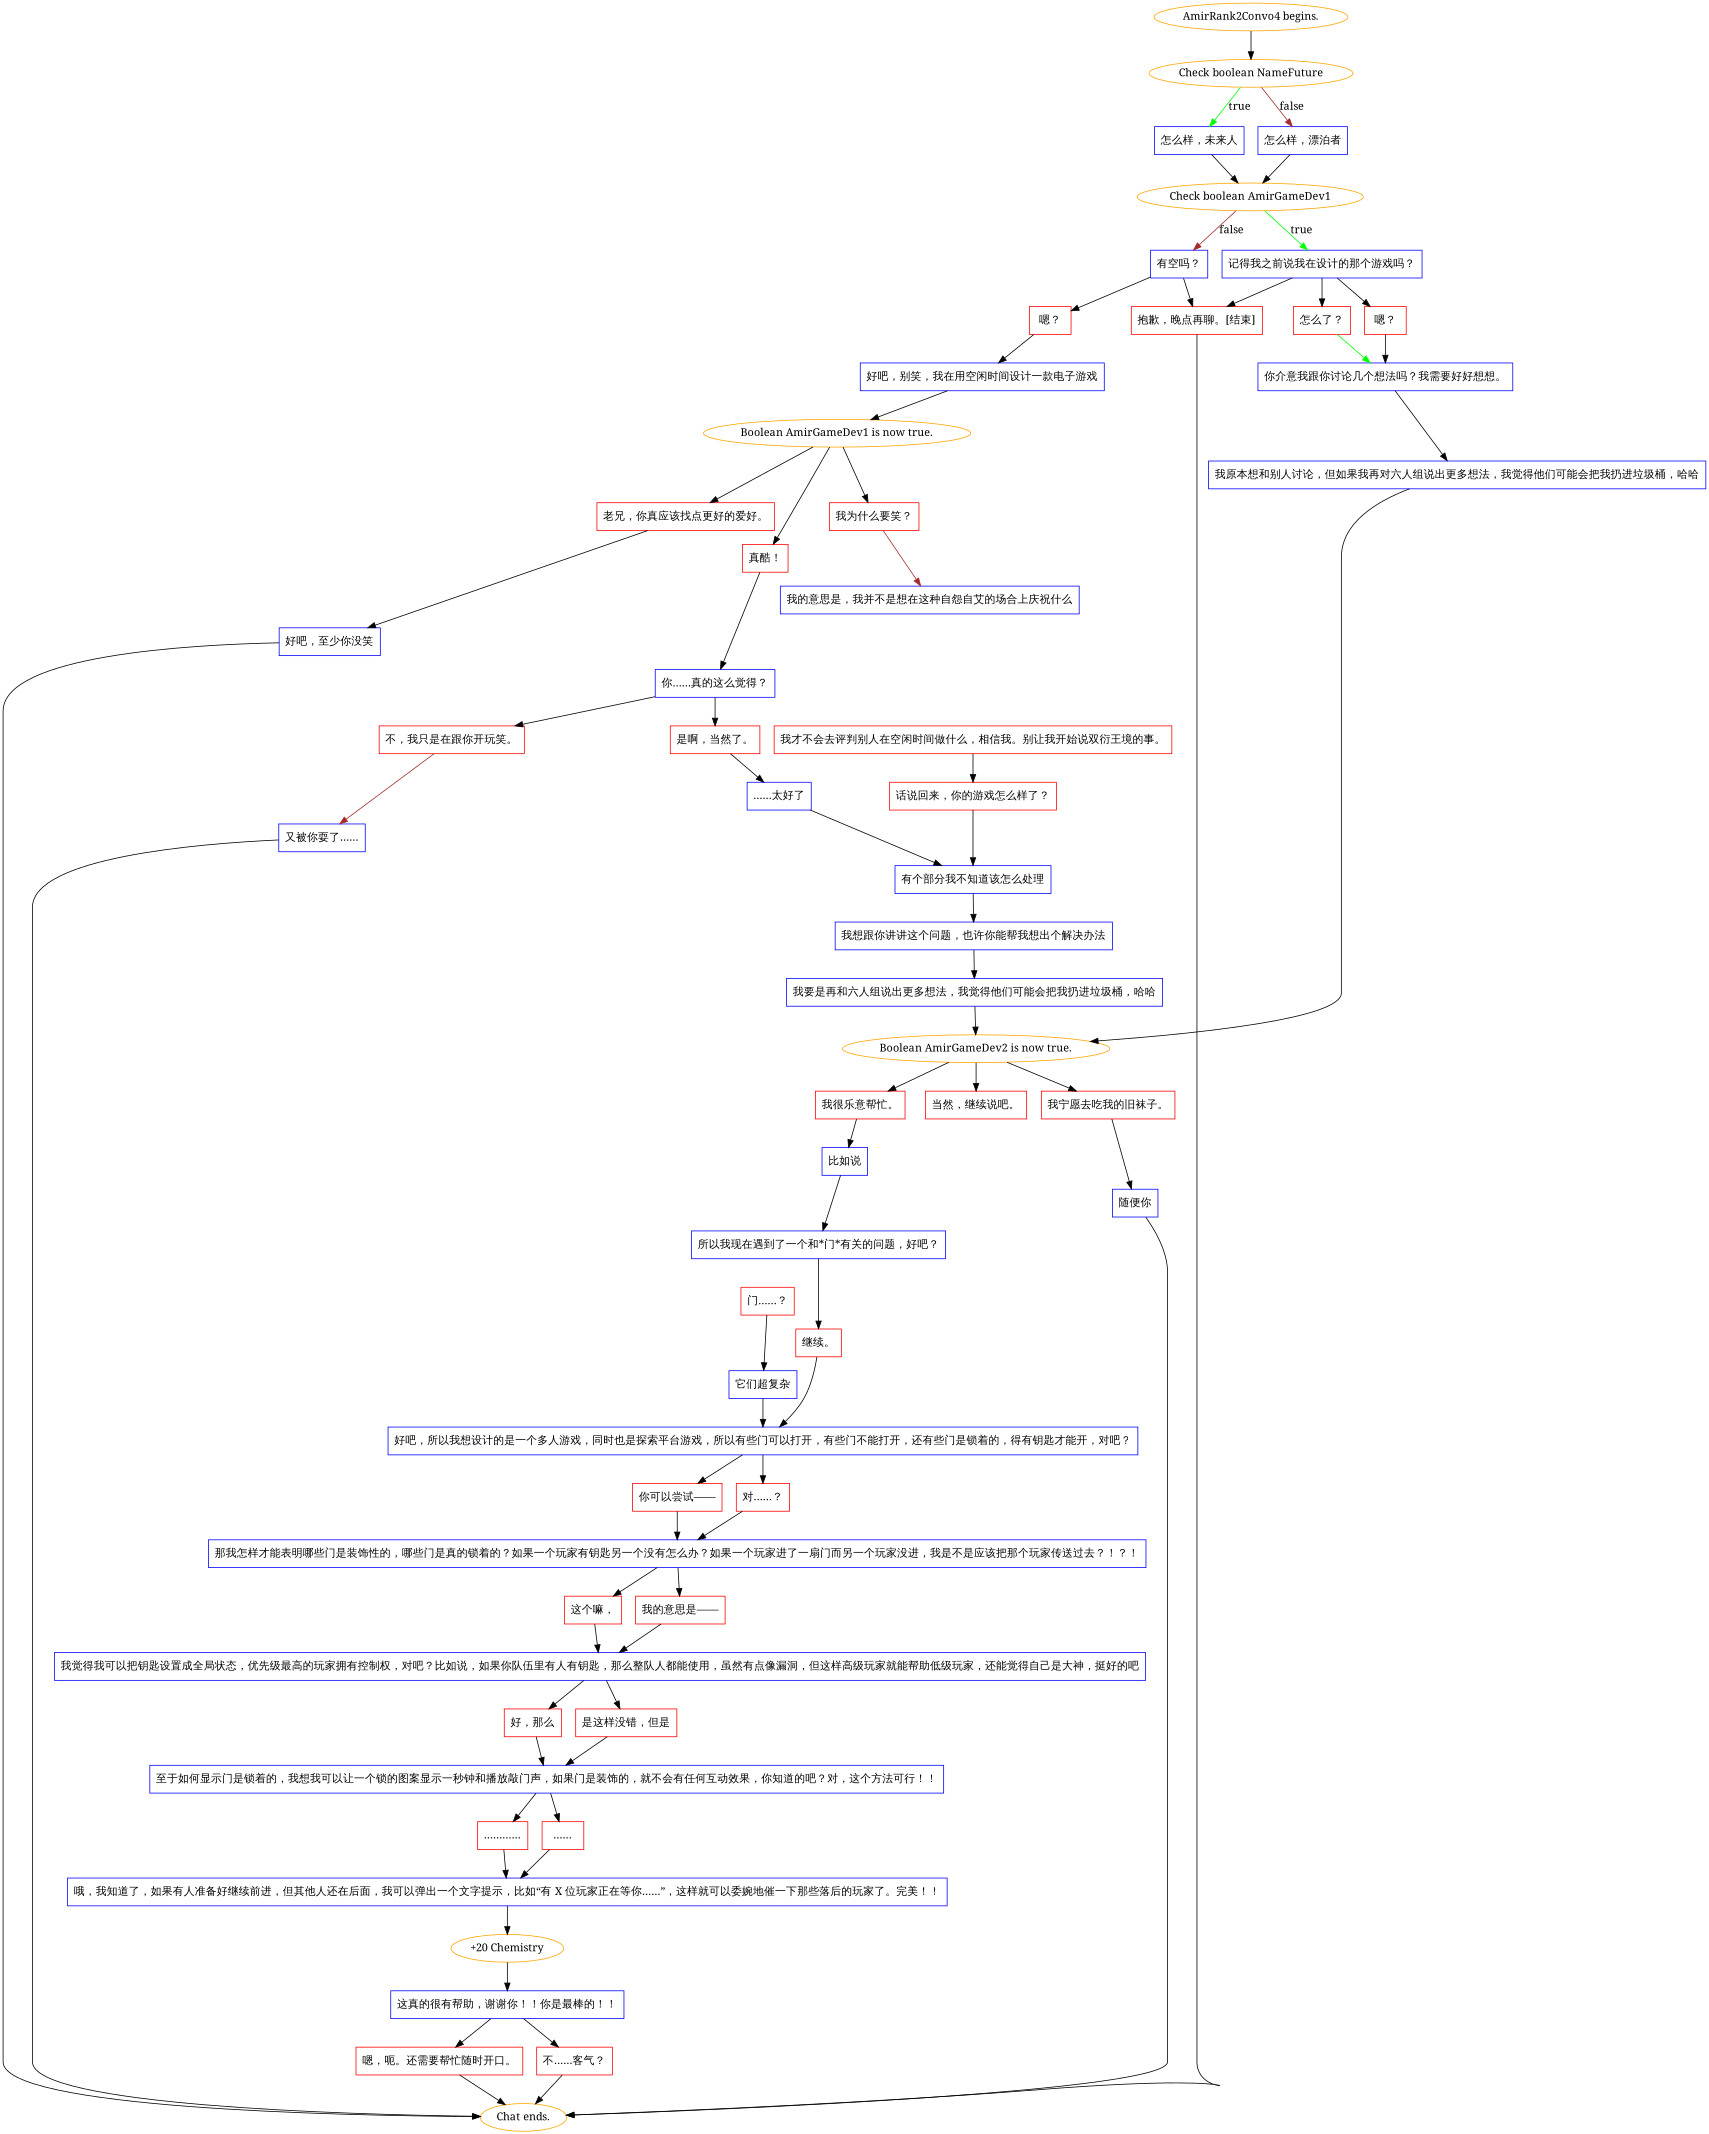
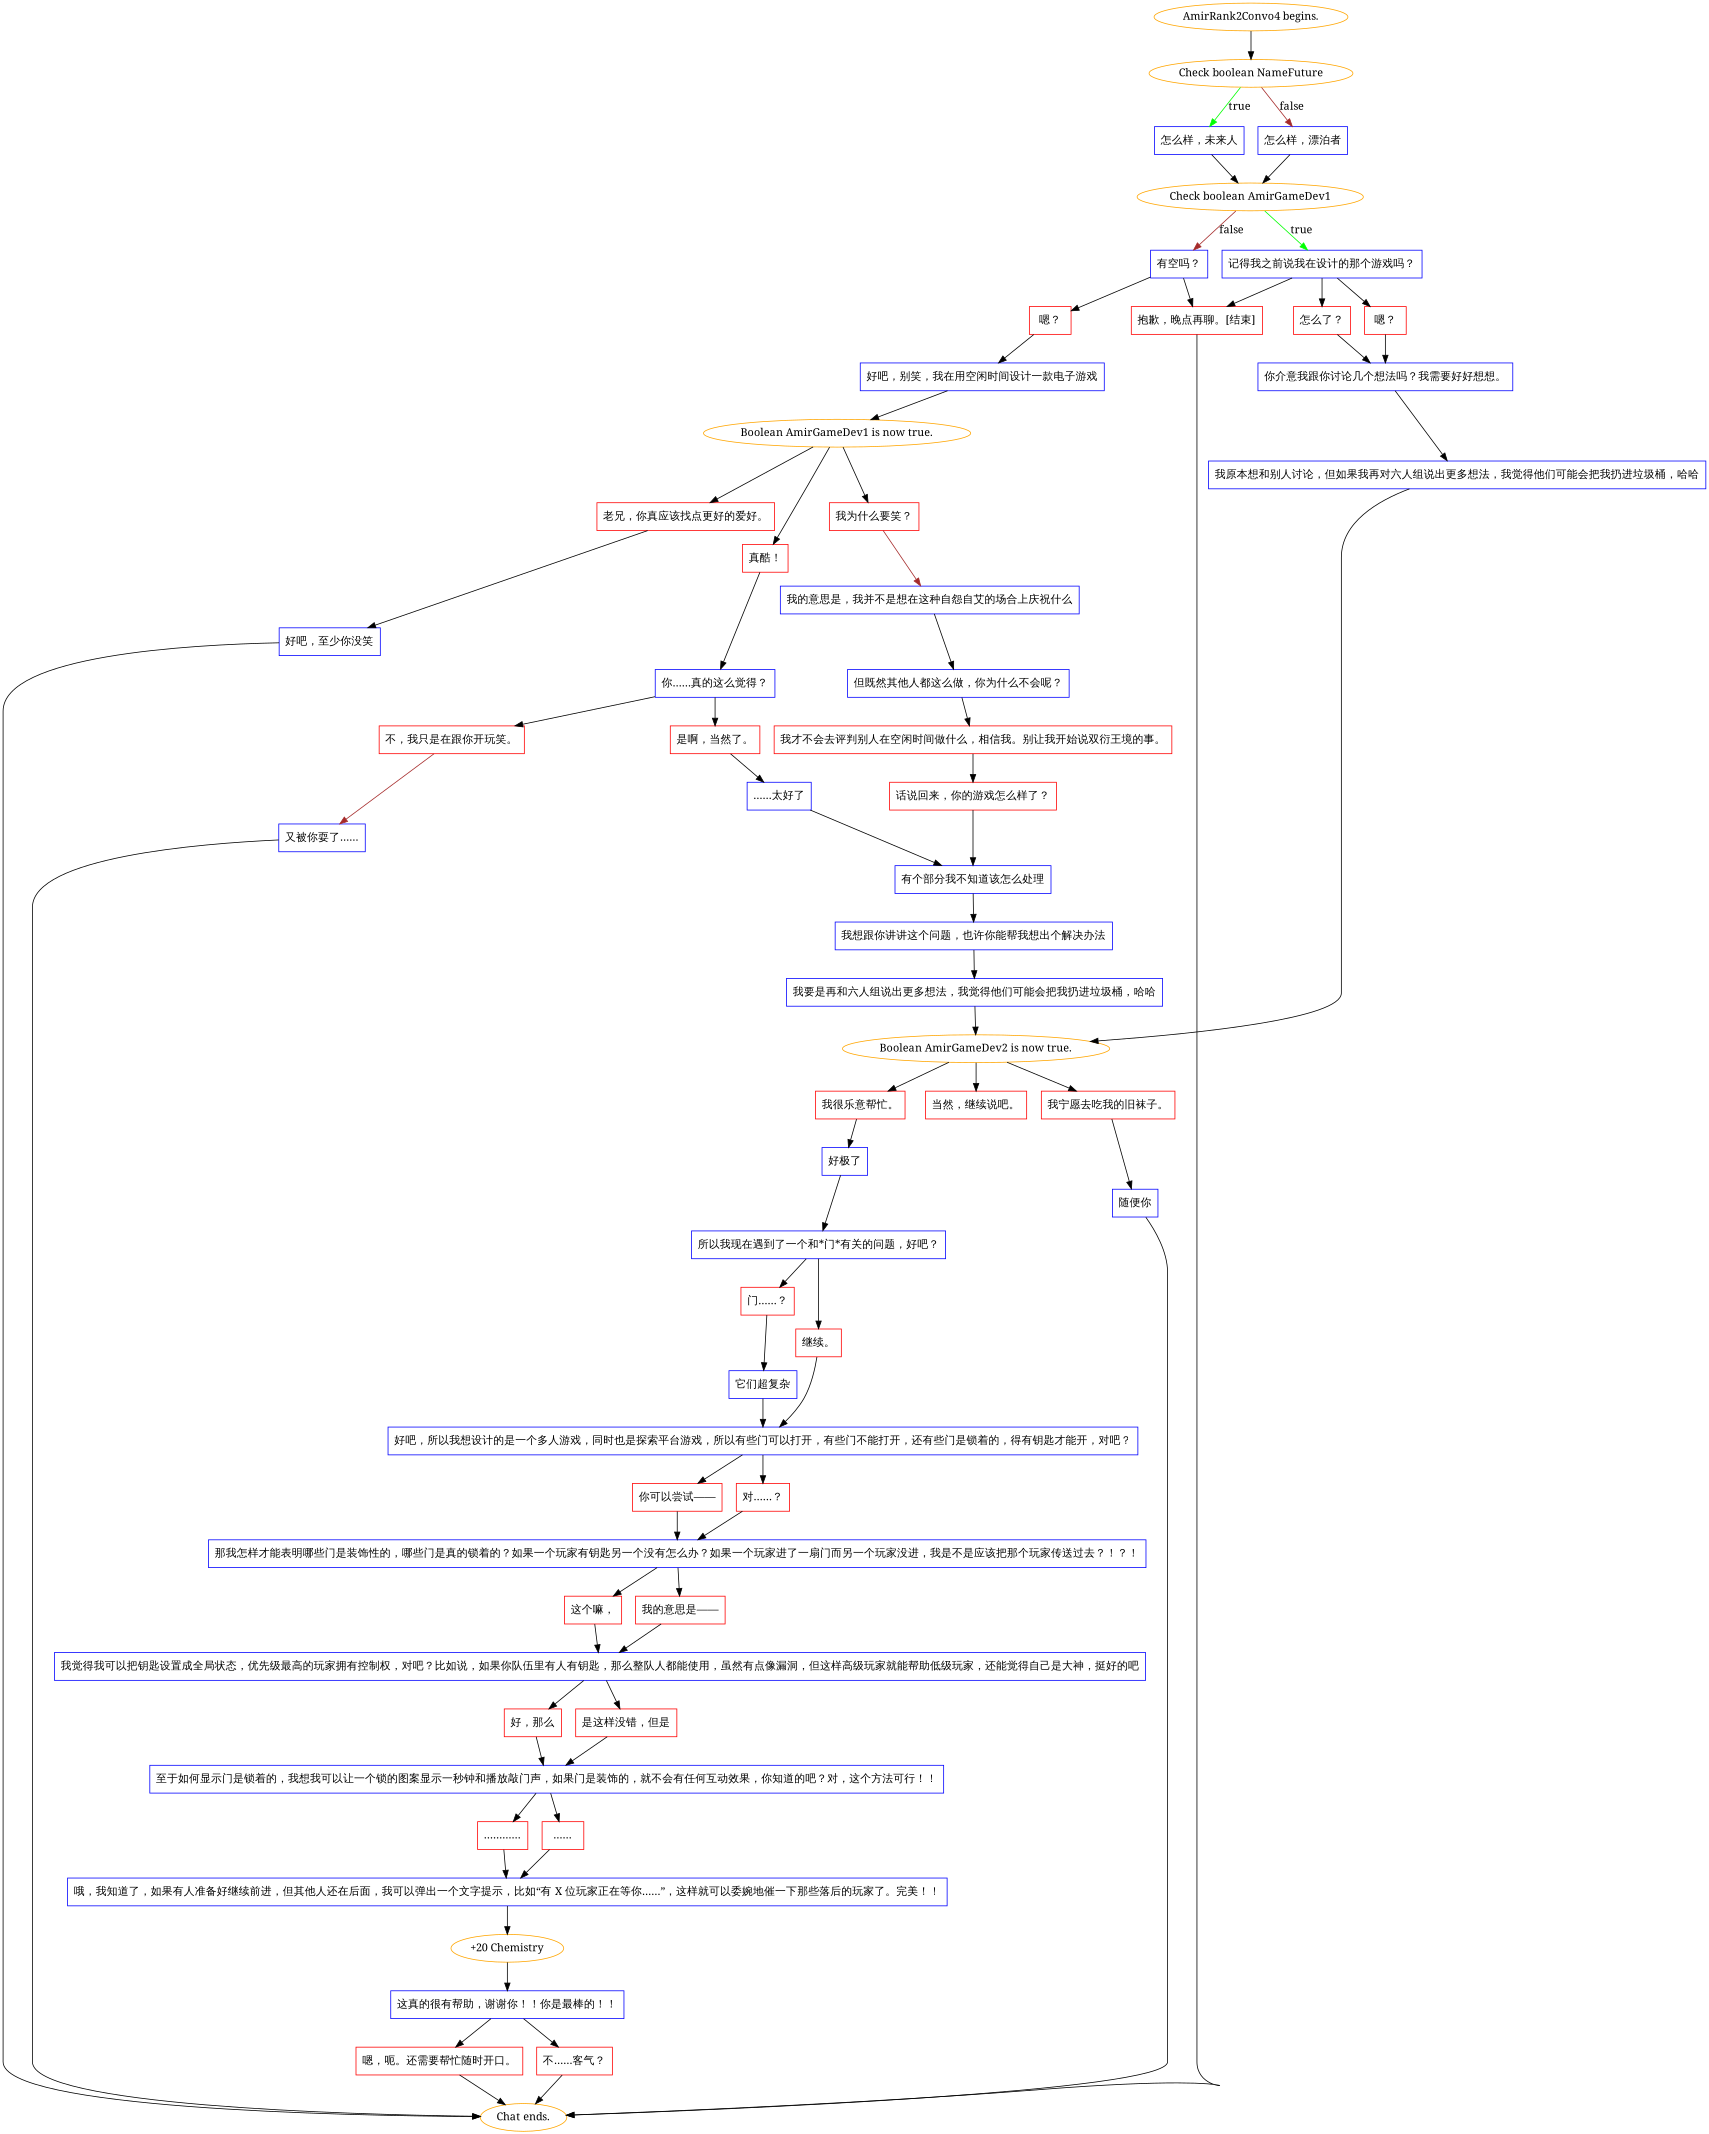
edge "怎么了？" -> "你介意我跟你讨论几个想法吗？我需要好好想想。": color green -> black
node "但既然其他人都这么做，你为什么不会呢？": added
node "比如说": label "比如说" -> "好极了"
edge "所以我现在遇到了一个和*门*有关的问题，好吧？" -> "门……？": added
